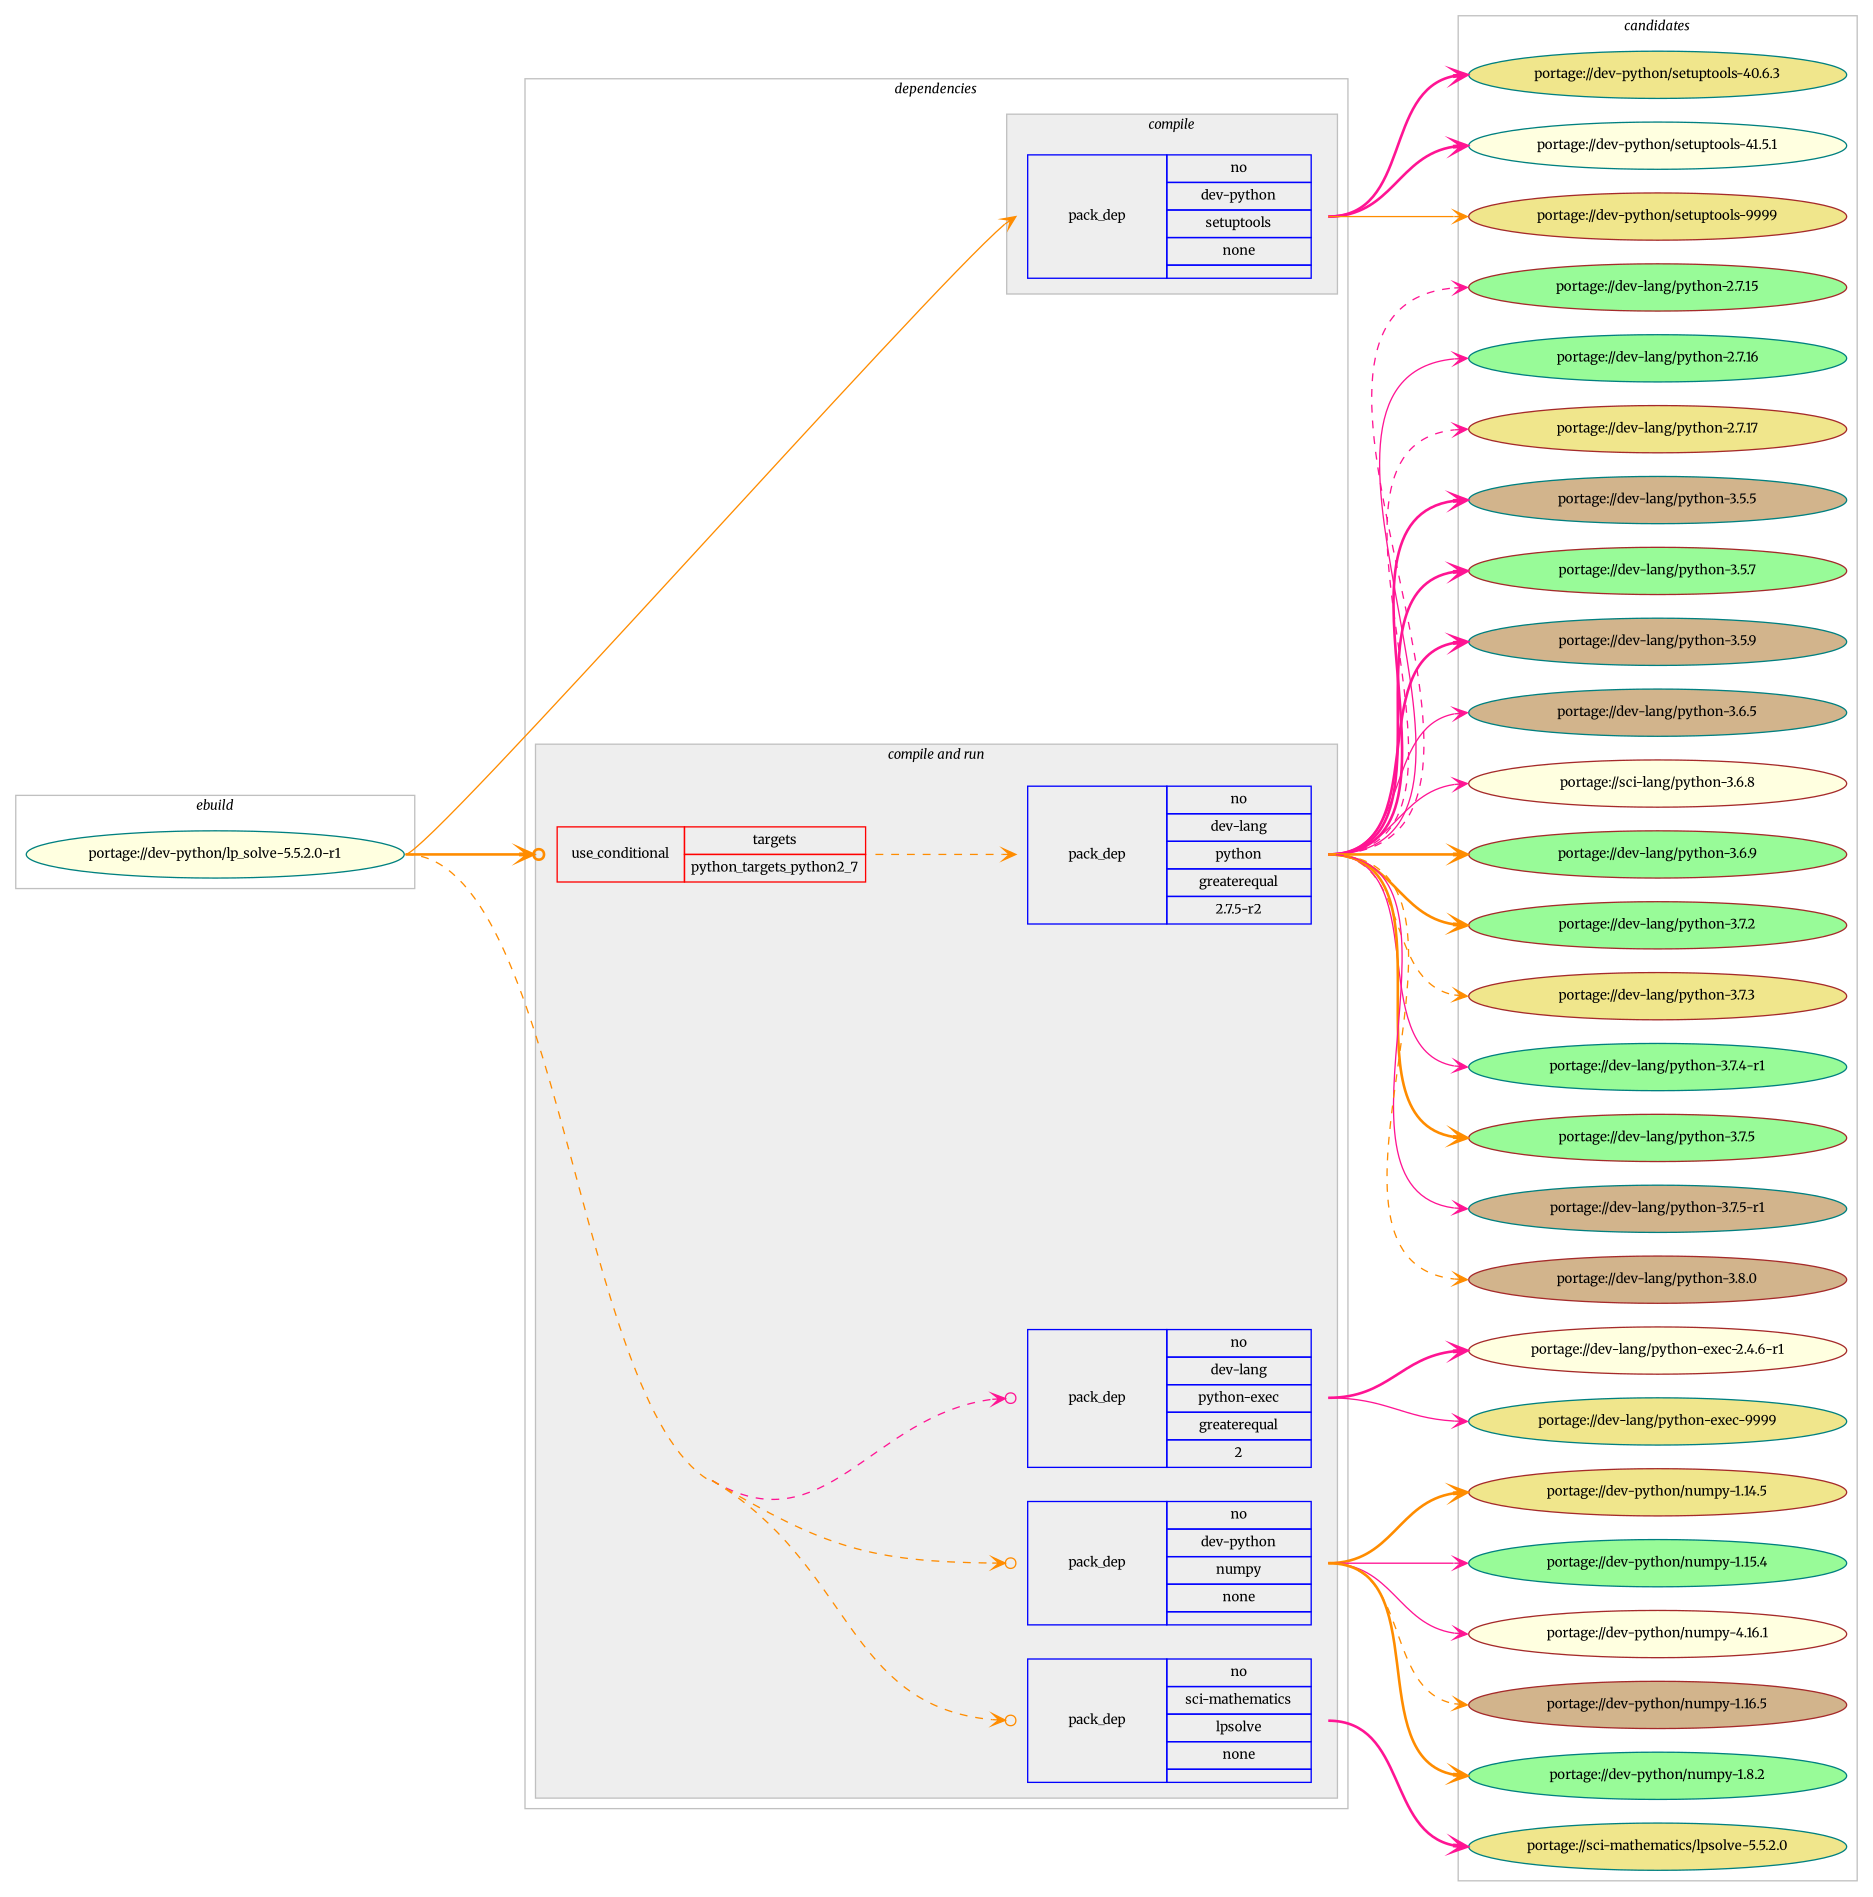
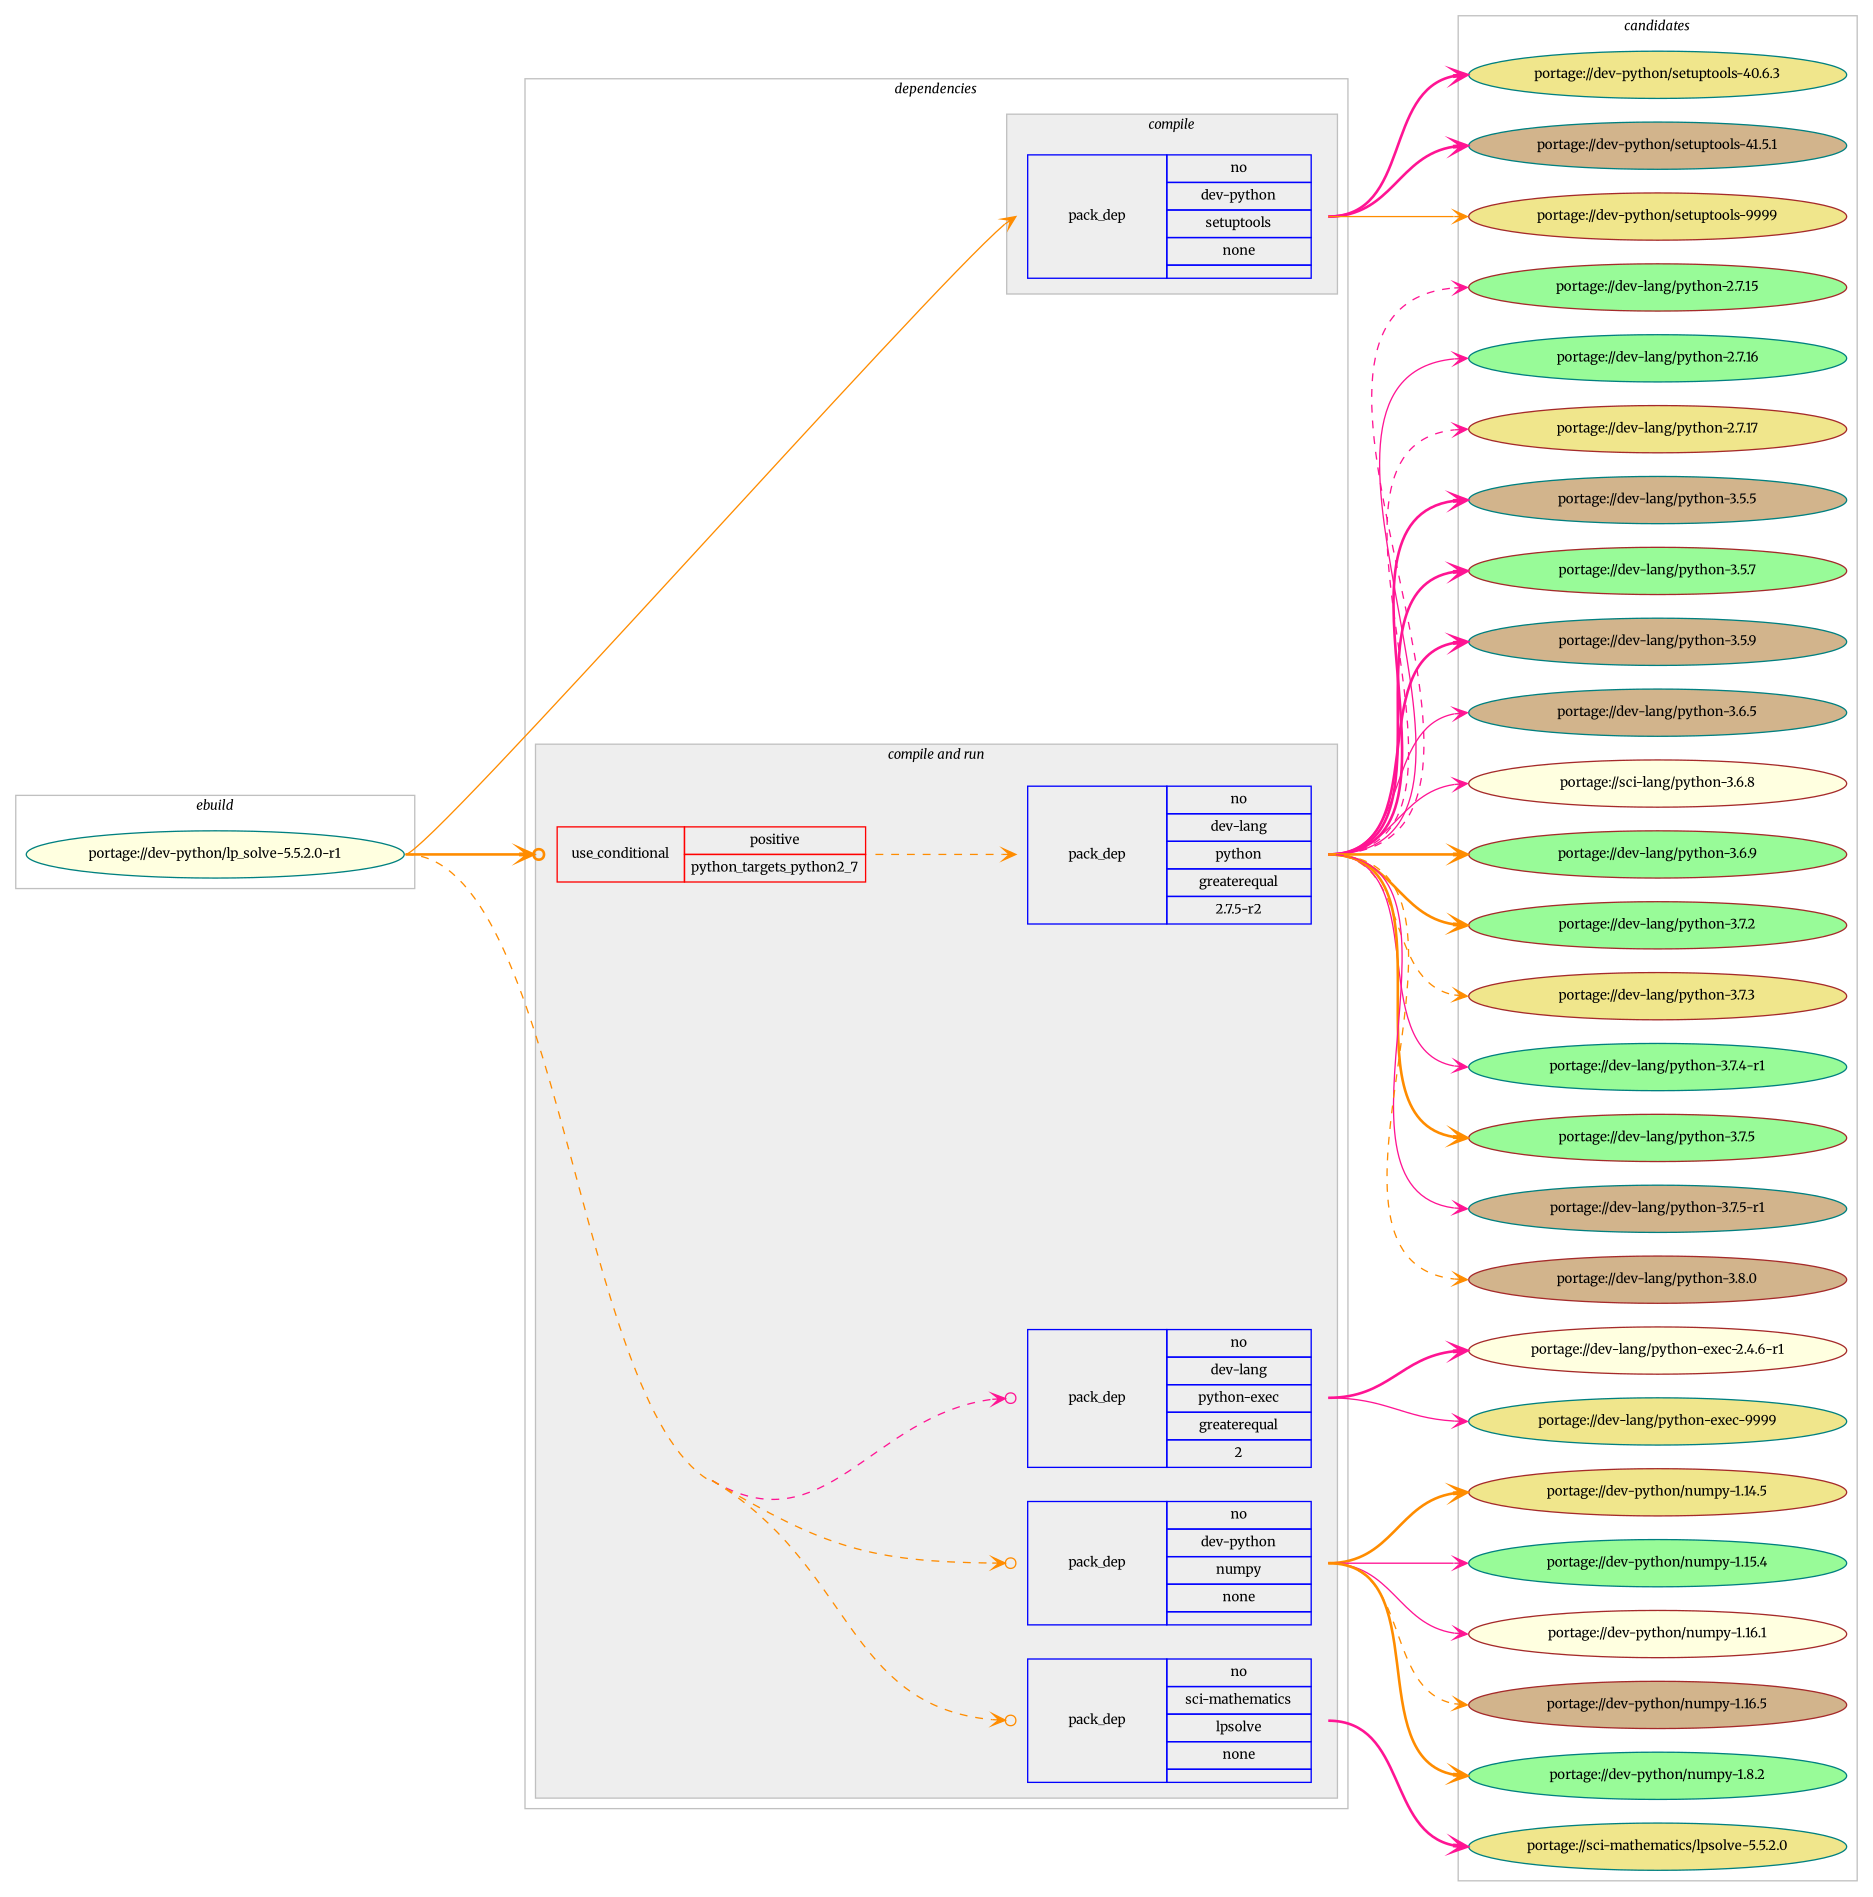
node "portage://dev-python/setuptools-41.5.1": fillcolor lightyellow -> tan
node "use_conditional": text "targets" -> "positive"
node "portage://dev-python/numpy-4.16.1": label "portage://dev-python/numpy-4.16.1" -> "portage://dev-python/numpy-1.16.1"
